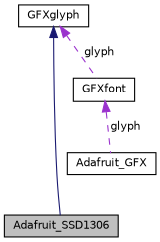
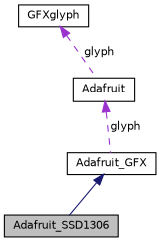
node "GFXfont": label "GFXfont" -> "Adafruit"
edge "Adafruit_SSD1306" -> "GFXglyph": now "Adafruit_SSD1306" -> "Adafruit_GFX"
